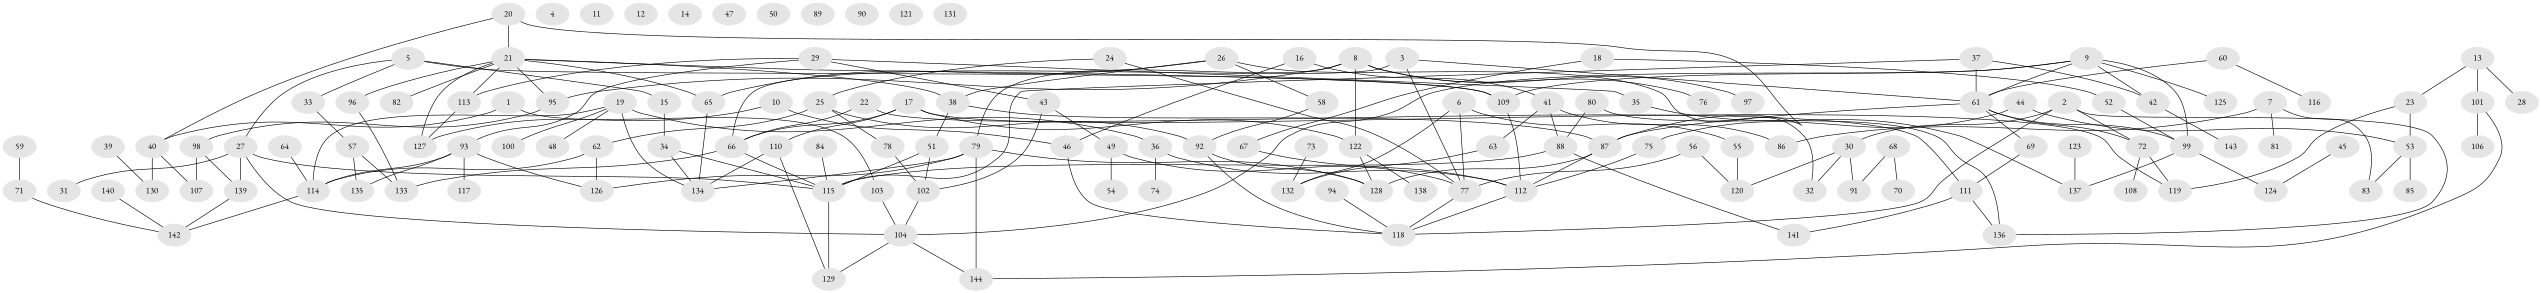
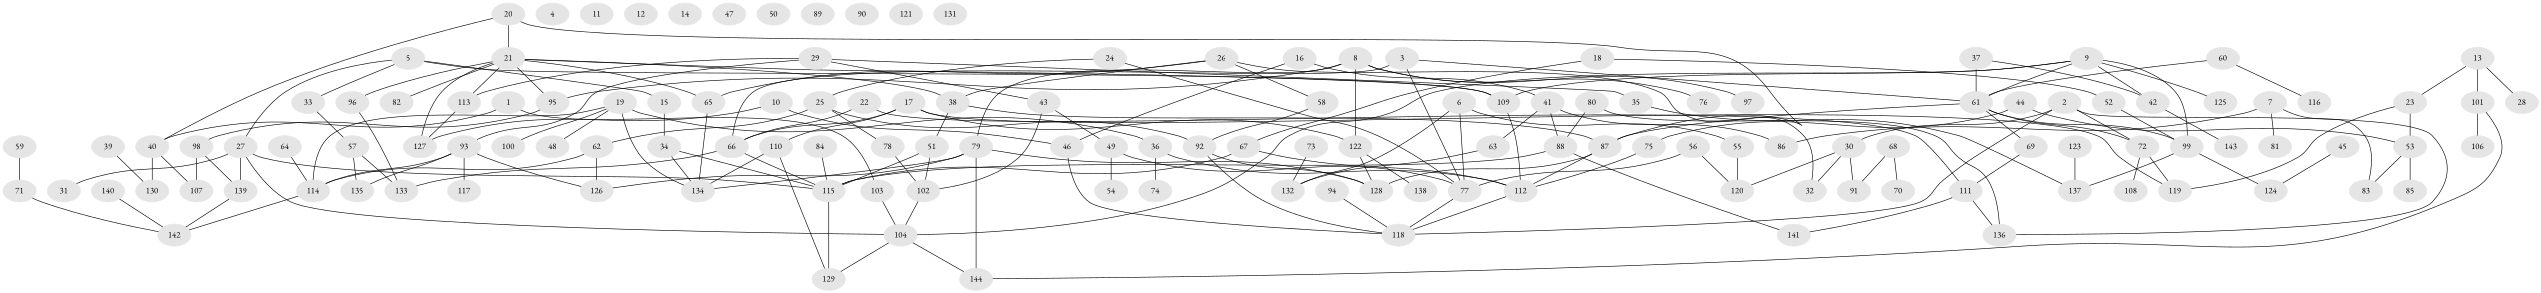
edge "37" -- "115": now "67" -- "115"
